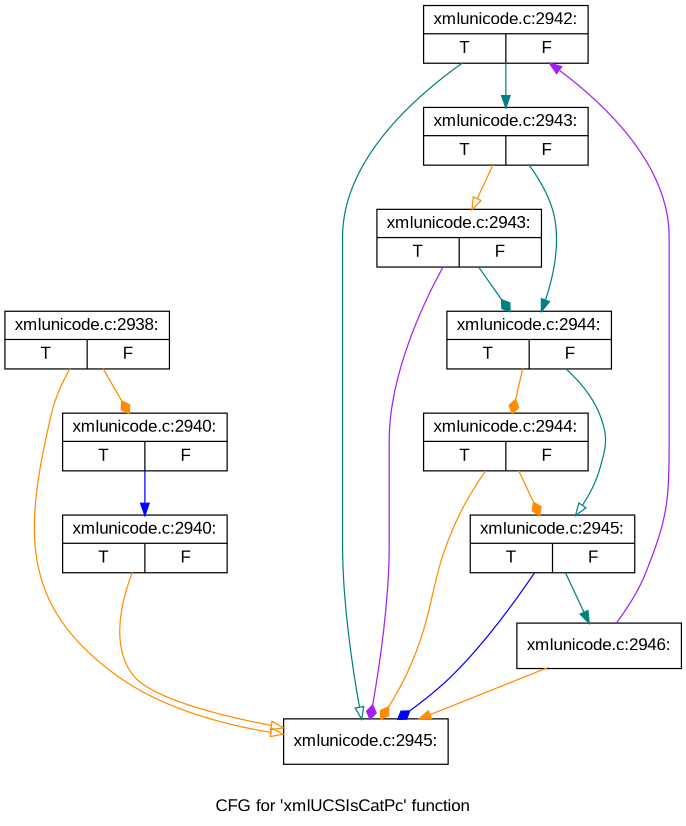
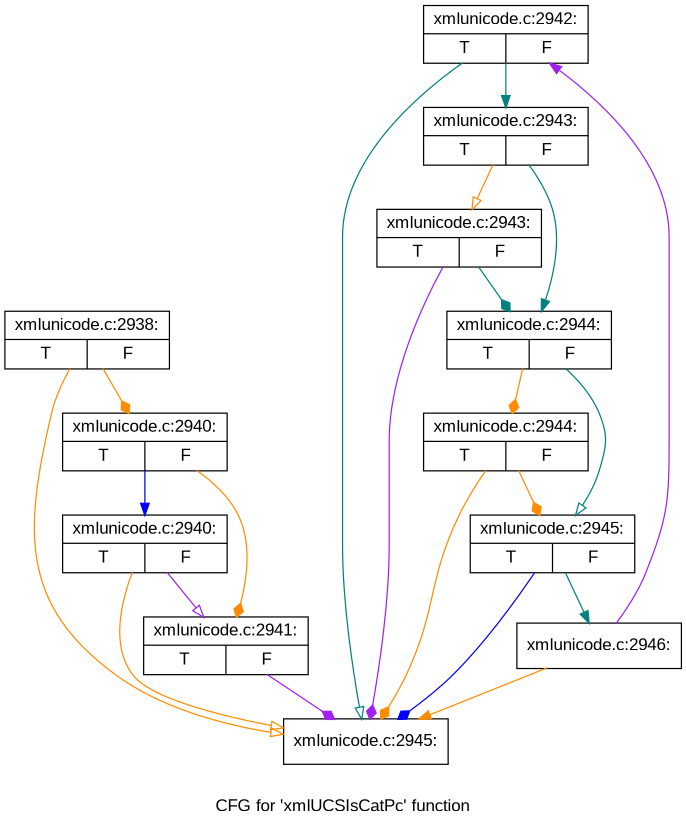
node "xmlunicode.c:2941:": added
